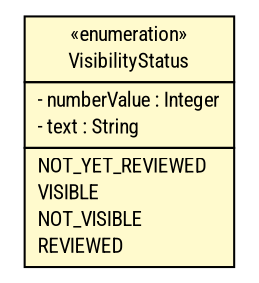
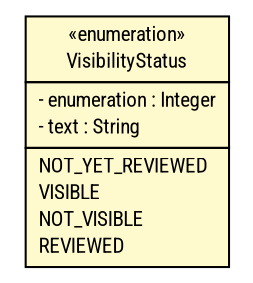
node "VisibilityStatus": text "- numberValue : Integer" -> "- enumeration : Integer"
